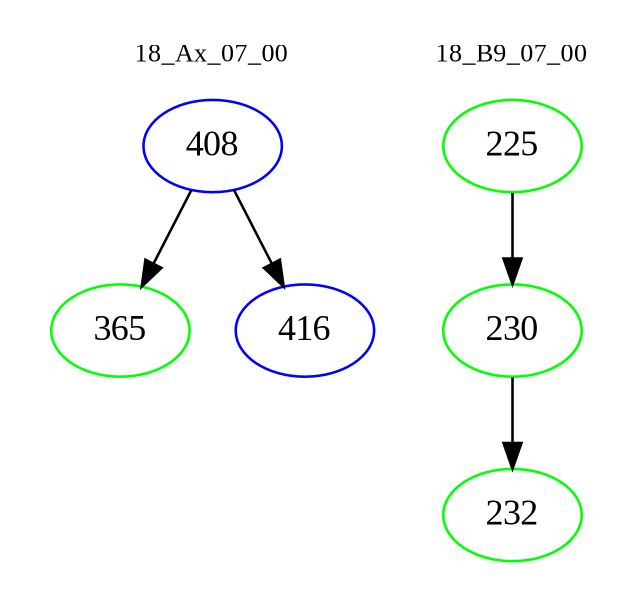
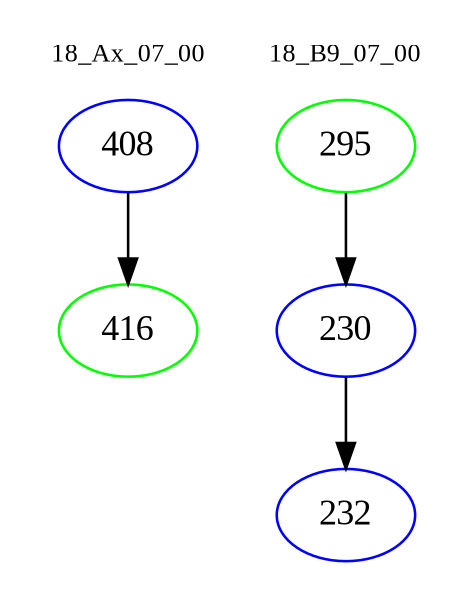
node "225": label "225" -> "295"
node "365": removed
node "416": color blue -> green
node "230": color green -> blue
node "232": color green -> blue
